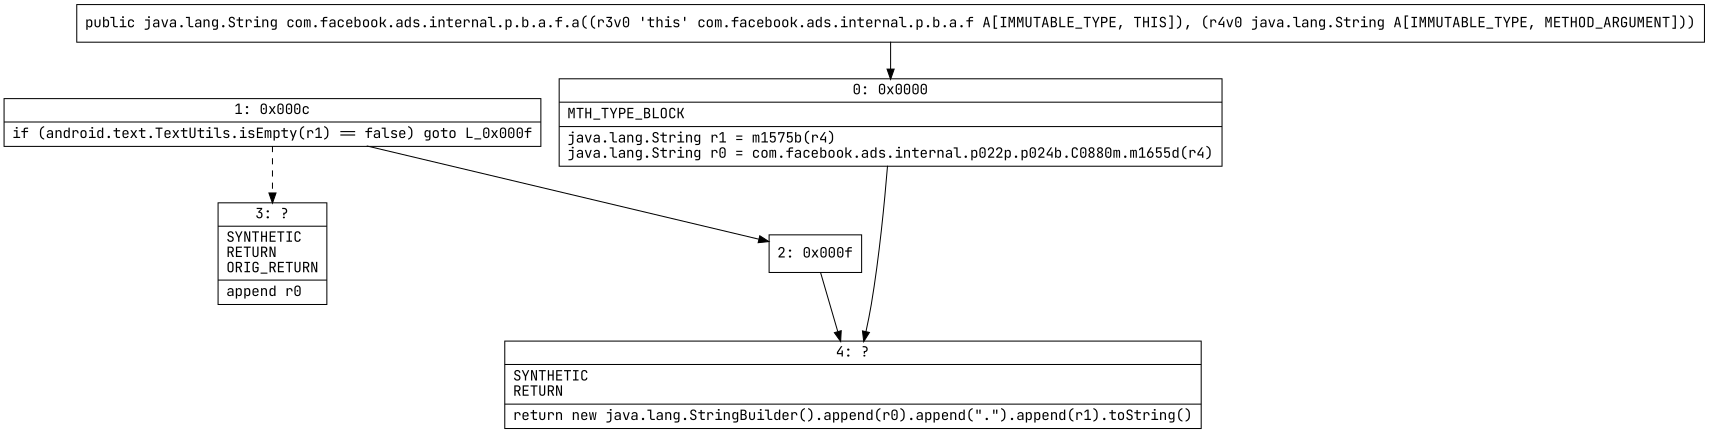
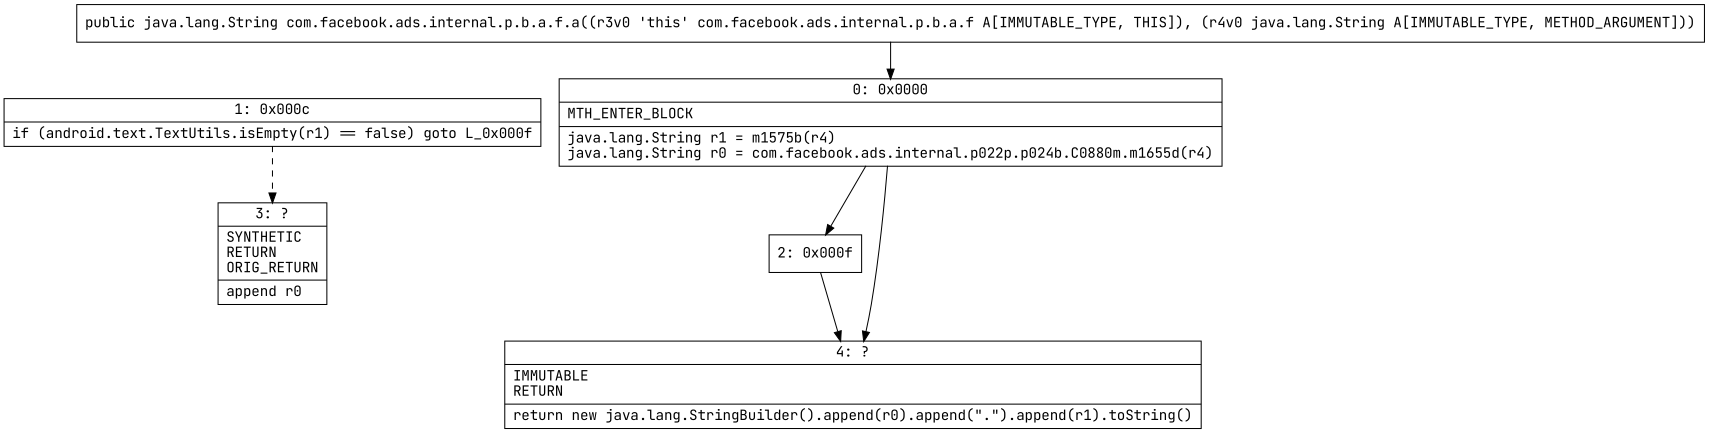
node "0: 0x0000": text "MTH_TYPE_BLOCK" -> "MTH_ENTER_BLOCK"
edge "1: 0x000c" -> "2: 0x000f": now "0: 0x0000" -> "2: 0x000f"
node "4: ?": text "SYNTHETIC" -> "IMMUTABLE"
